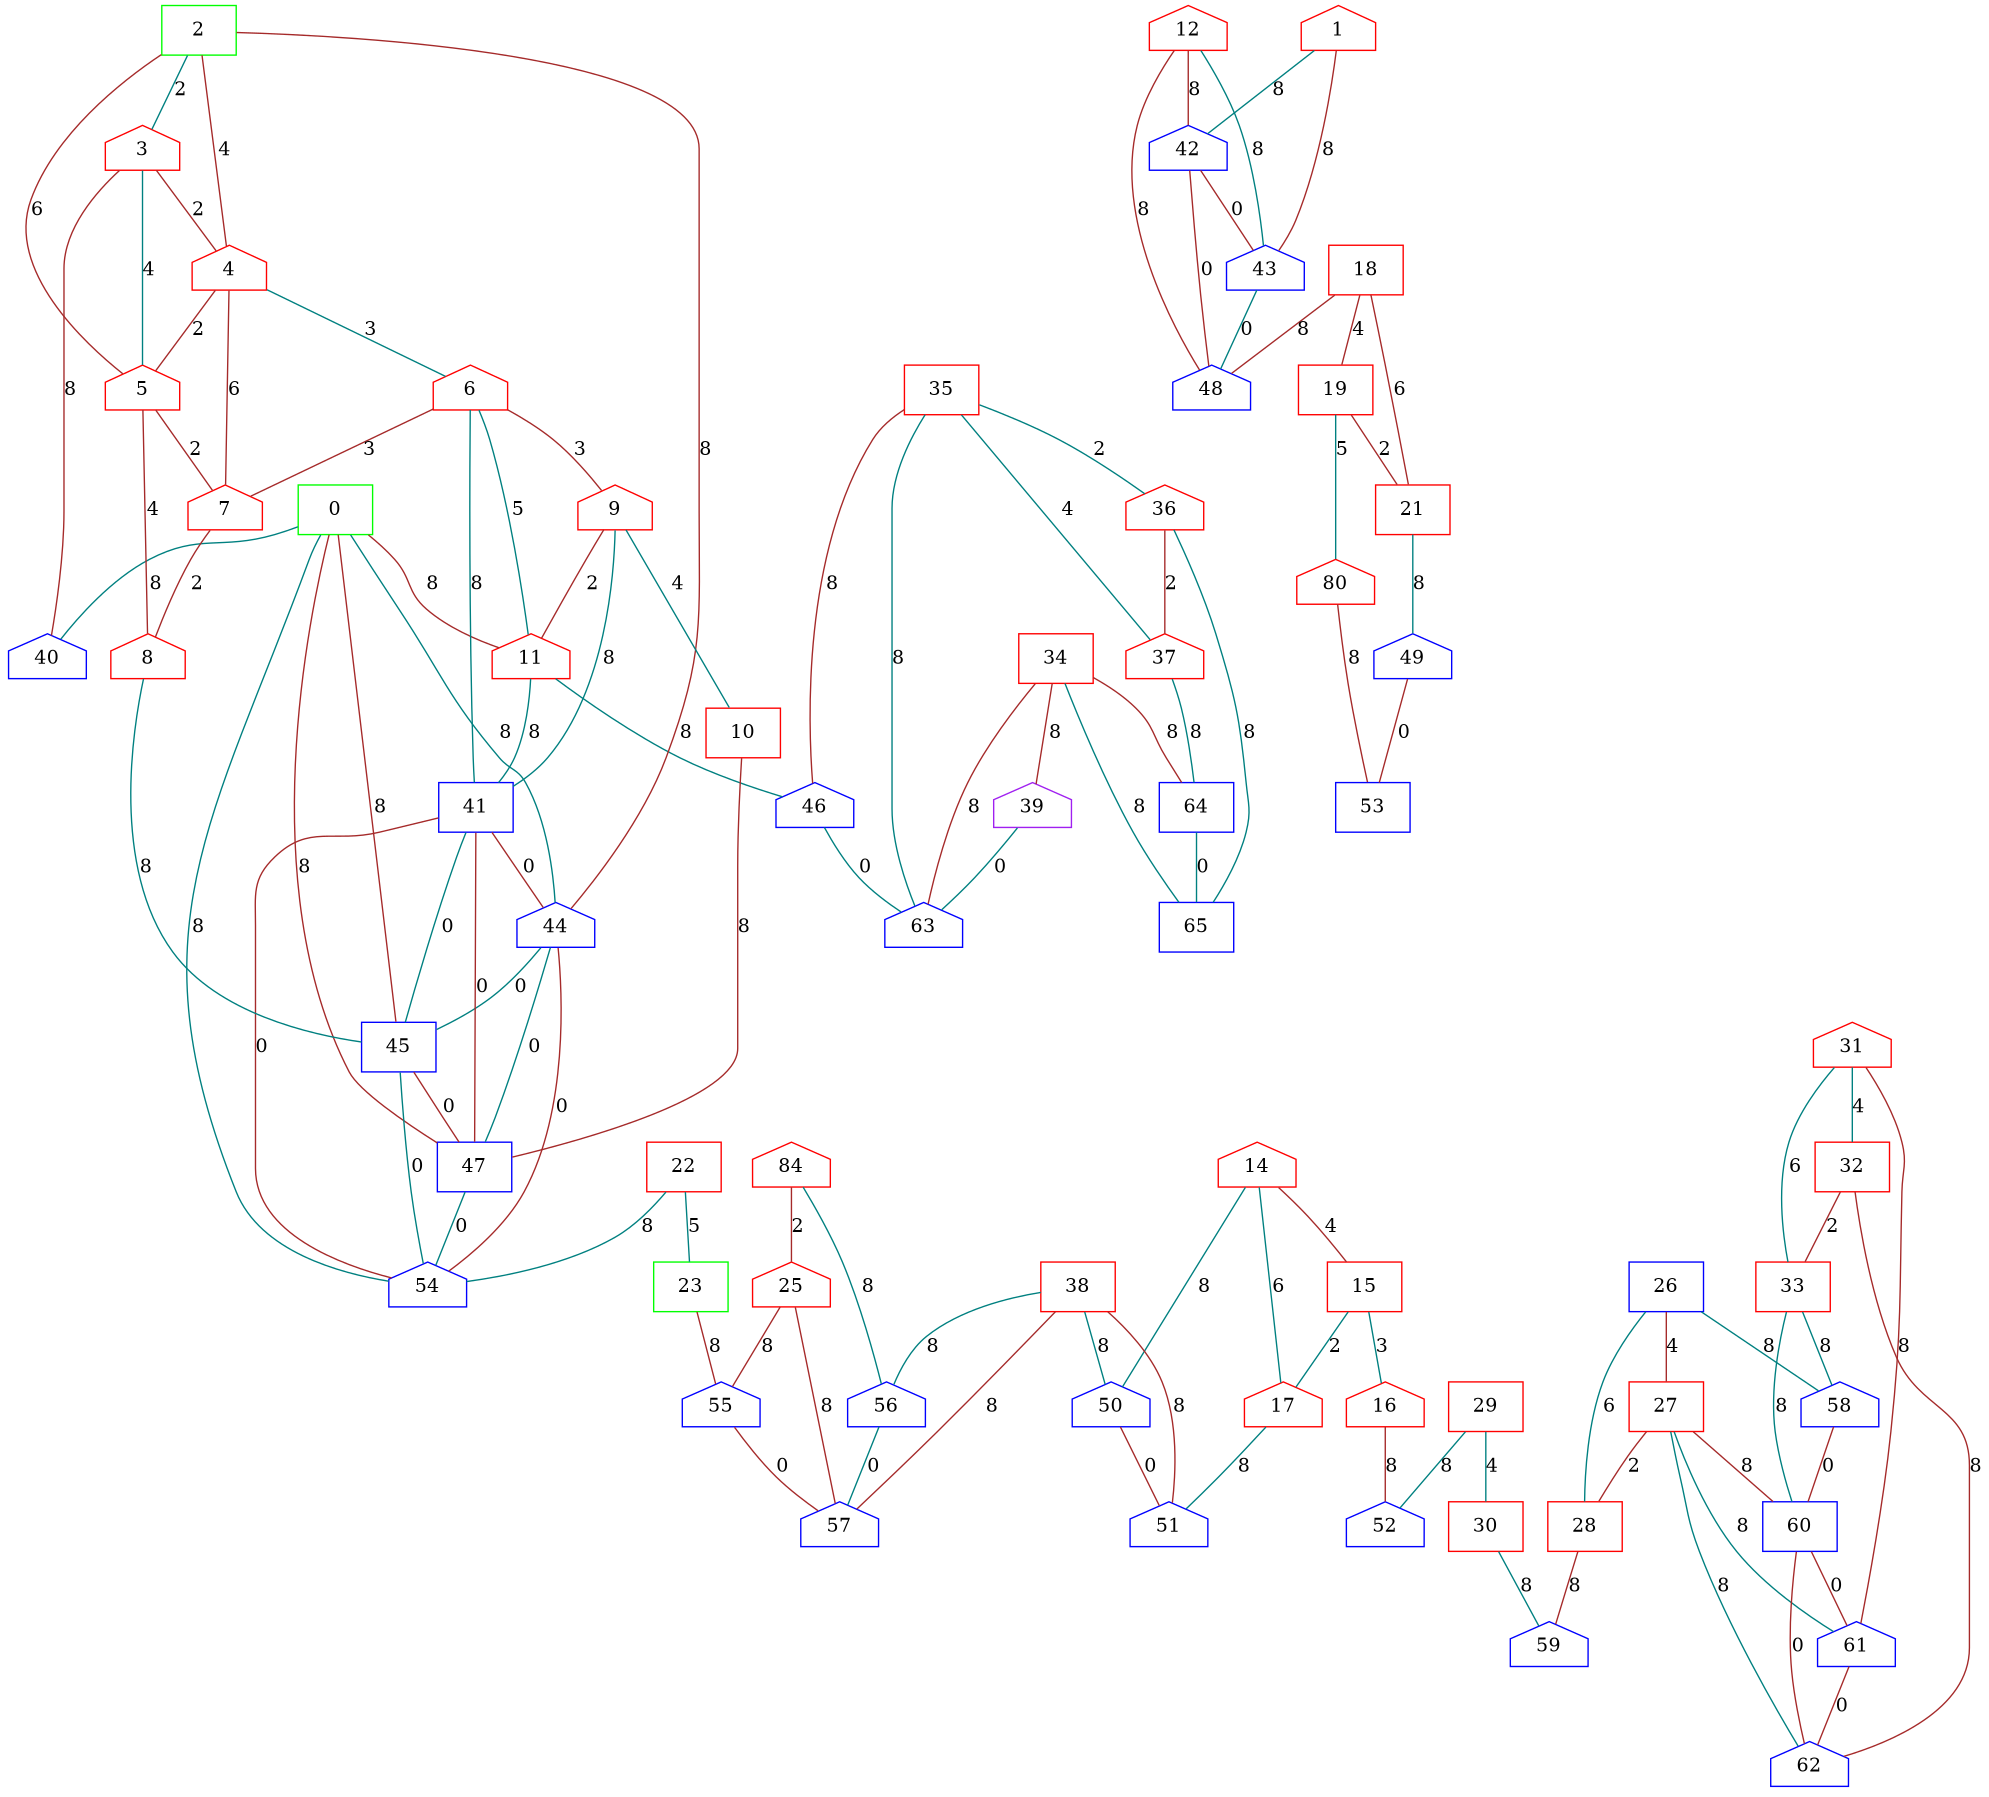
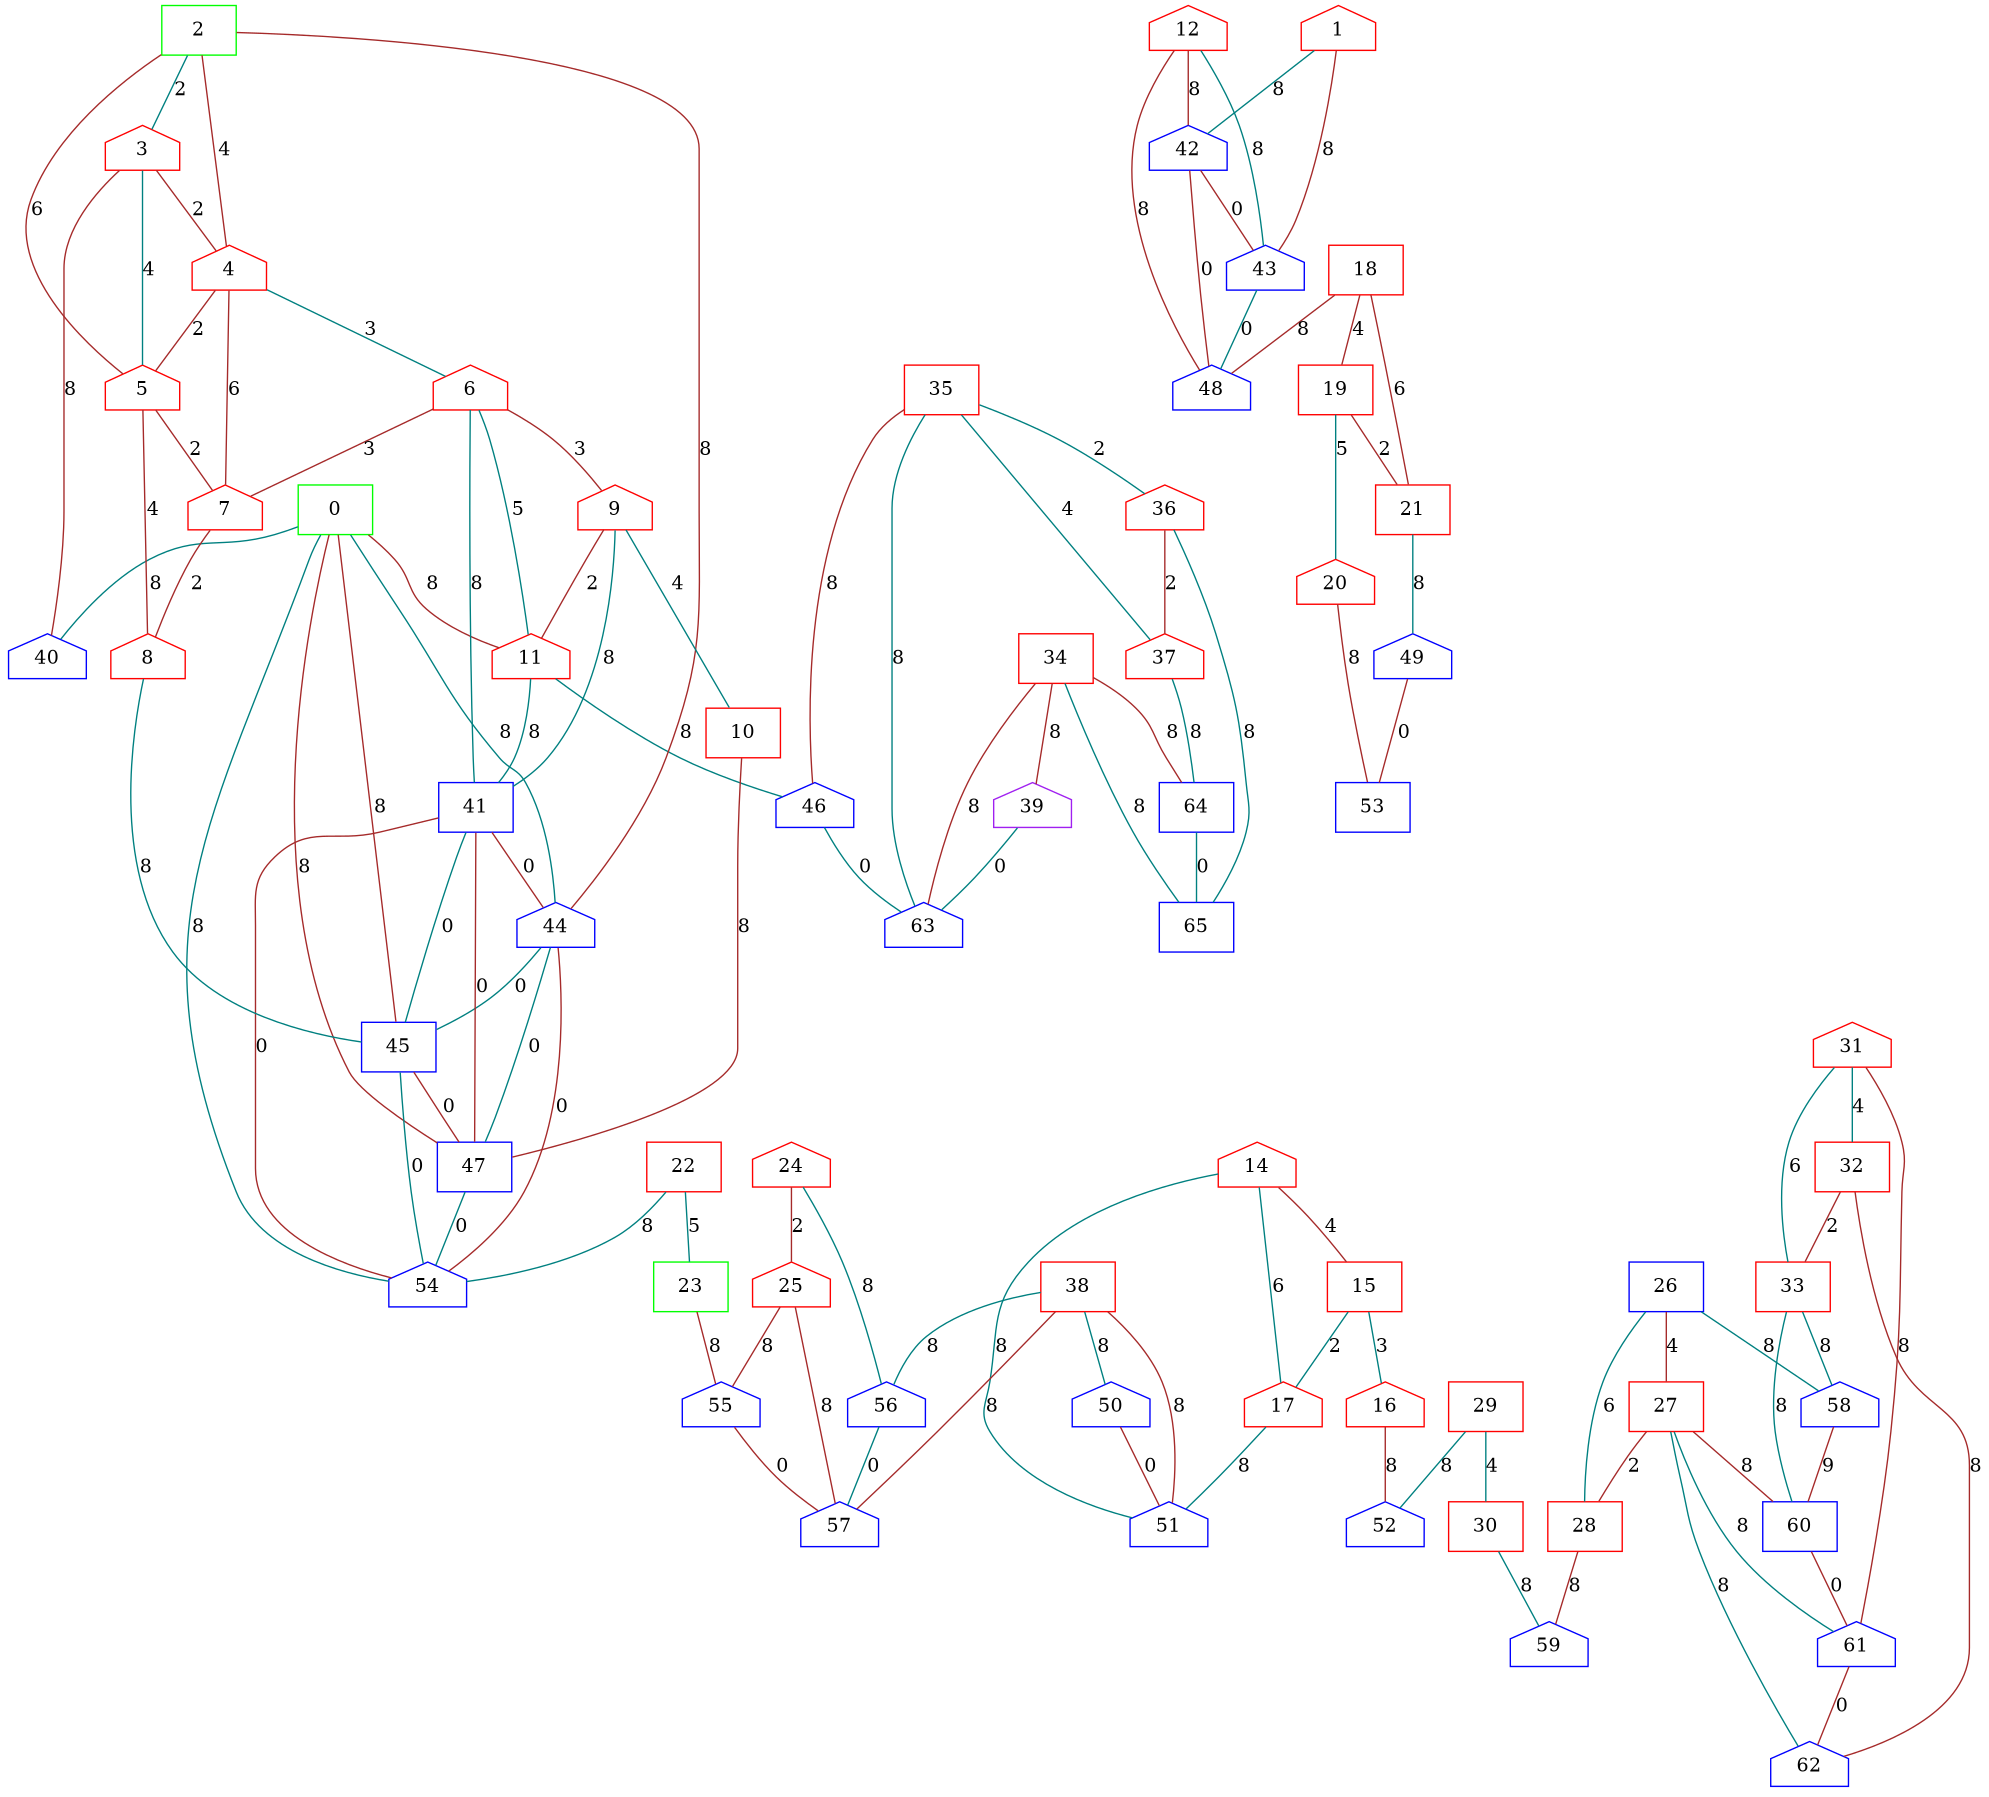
node "80": label "80" -> "20"
node "84": label "84" -> "24"
edge "14" -- "50": now "14" -- "51"
edge "58" -- "60": label "0" -> "9"
edge "60" -- "62": removed, label "0"
